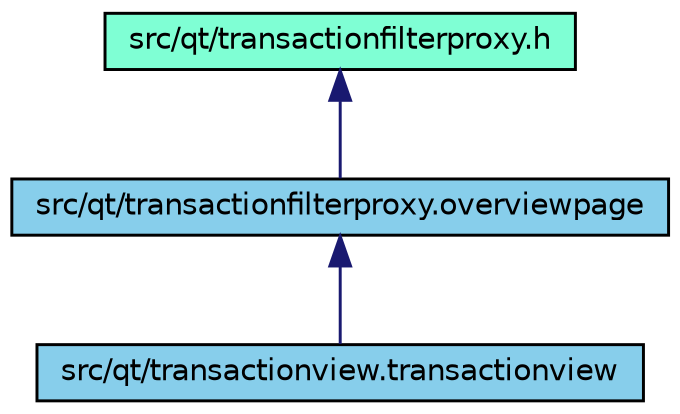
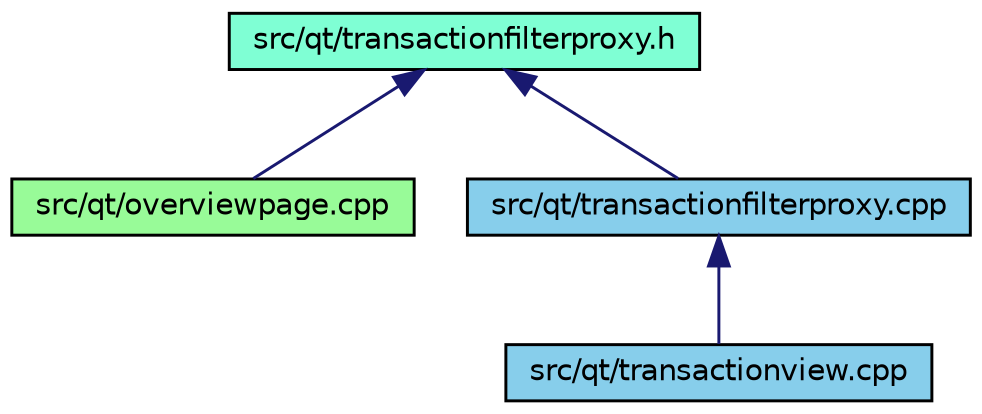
node "src/qt/overviewpage.cpp": added
node "src/qt/transactionfilterproxy.overviewpage": label "src/qt/transactionfilterproxy.overviewpage" -> "src/qt/transactionfilterproxy.cpp"
node "src/qt/transactionview.transactionview": label "src/qt/transactionview.transactionview" -> "src/qt/transactionview.cpp"
